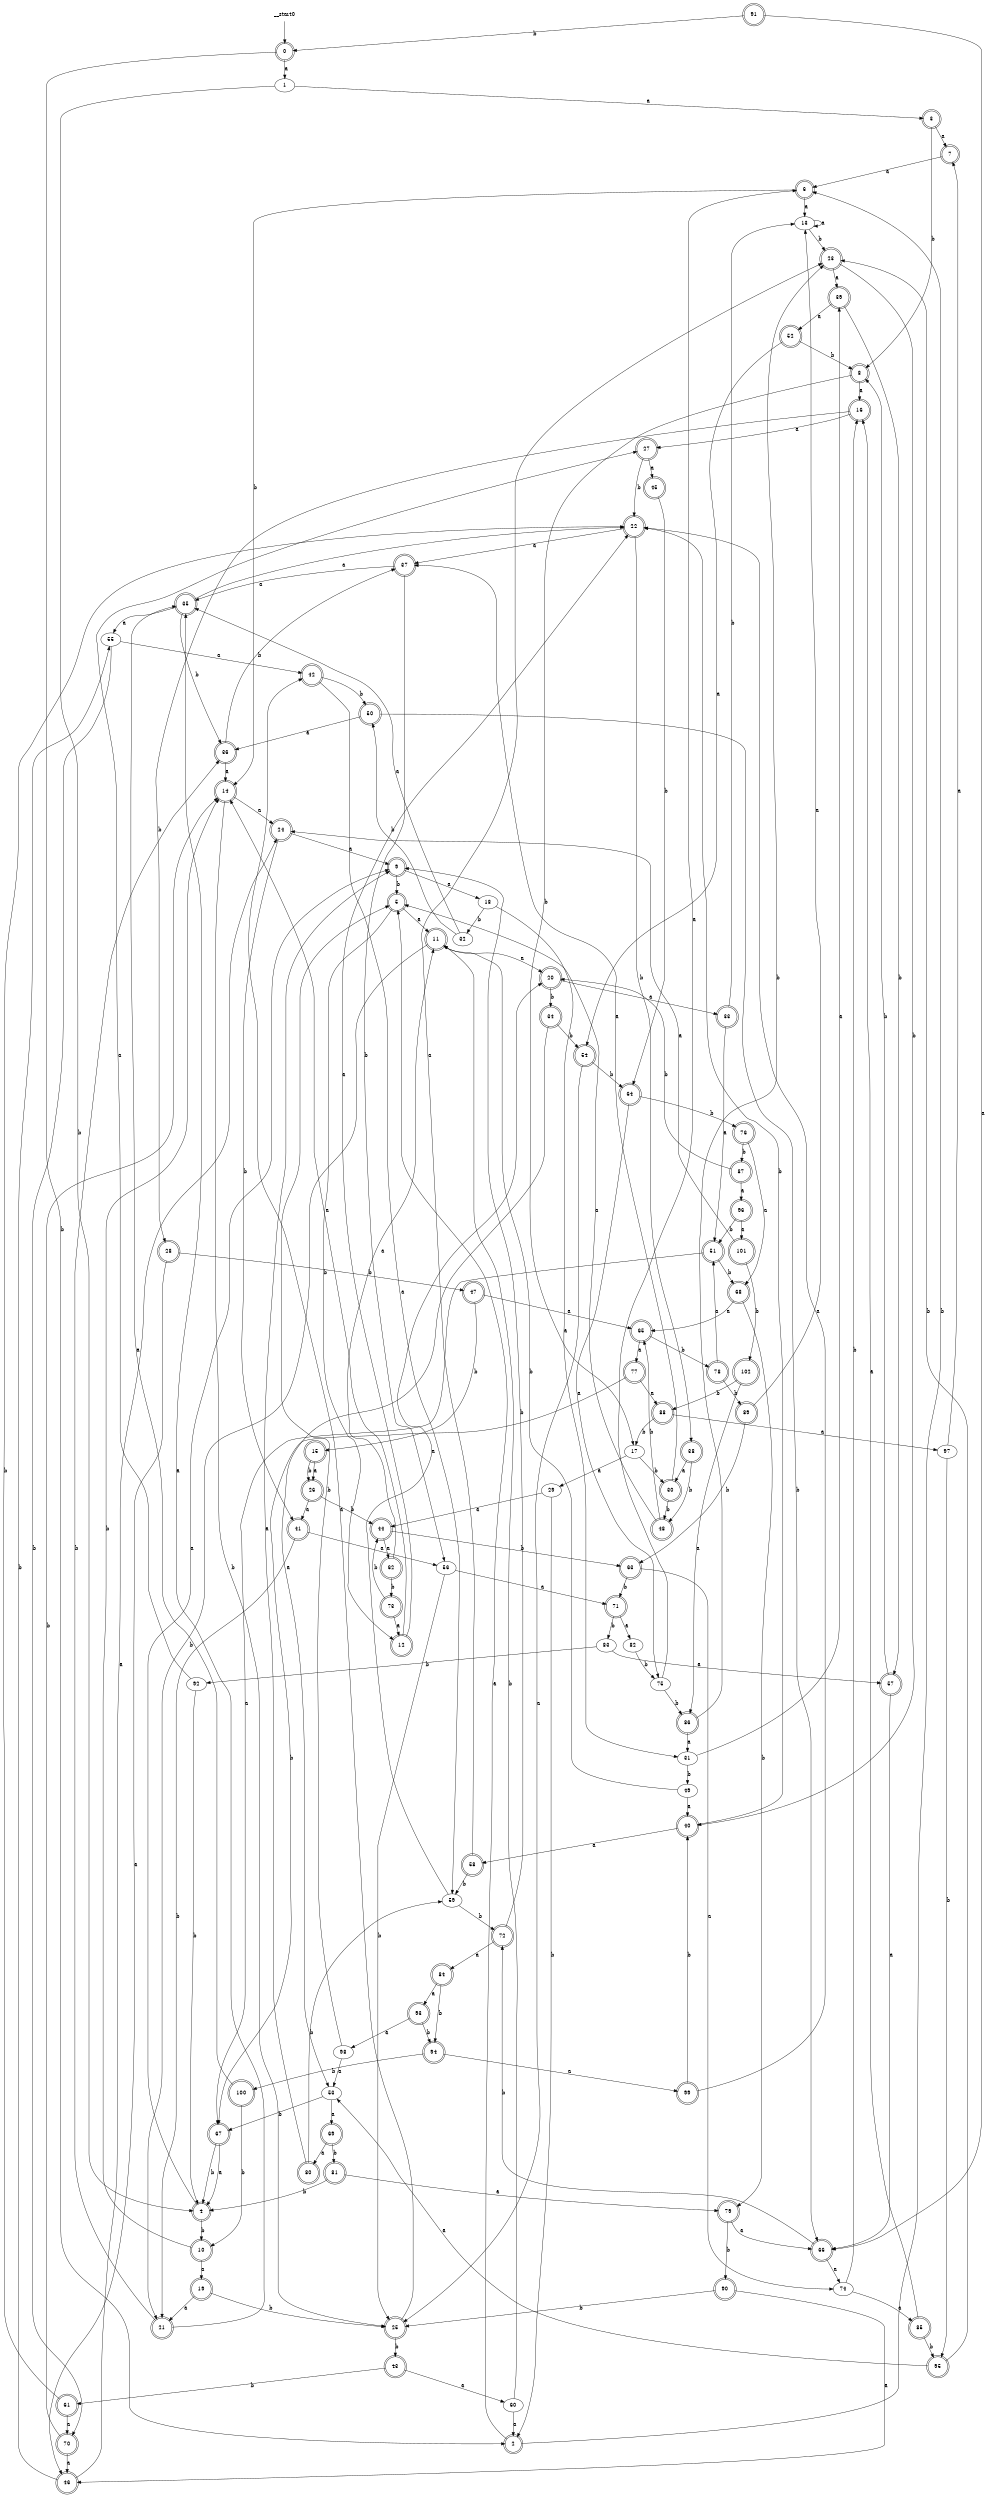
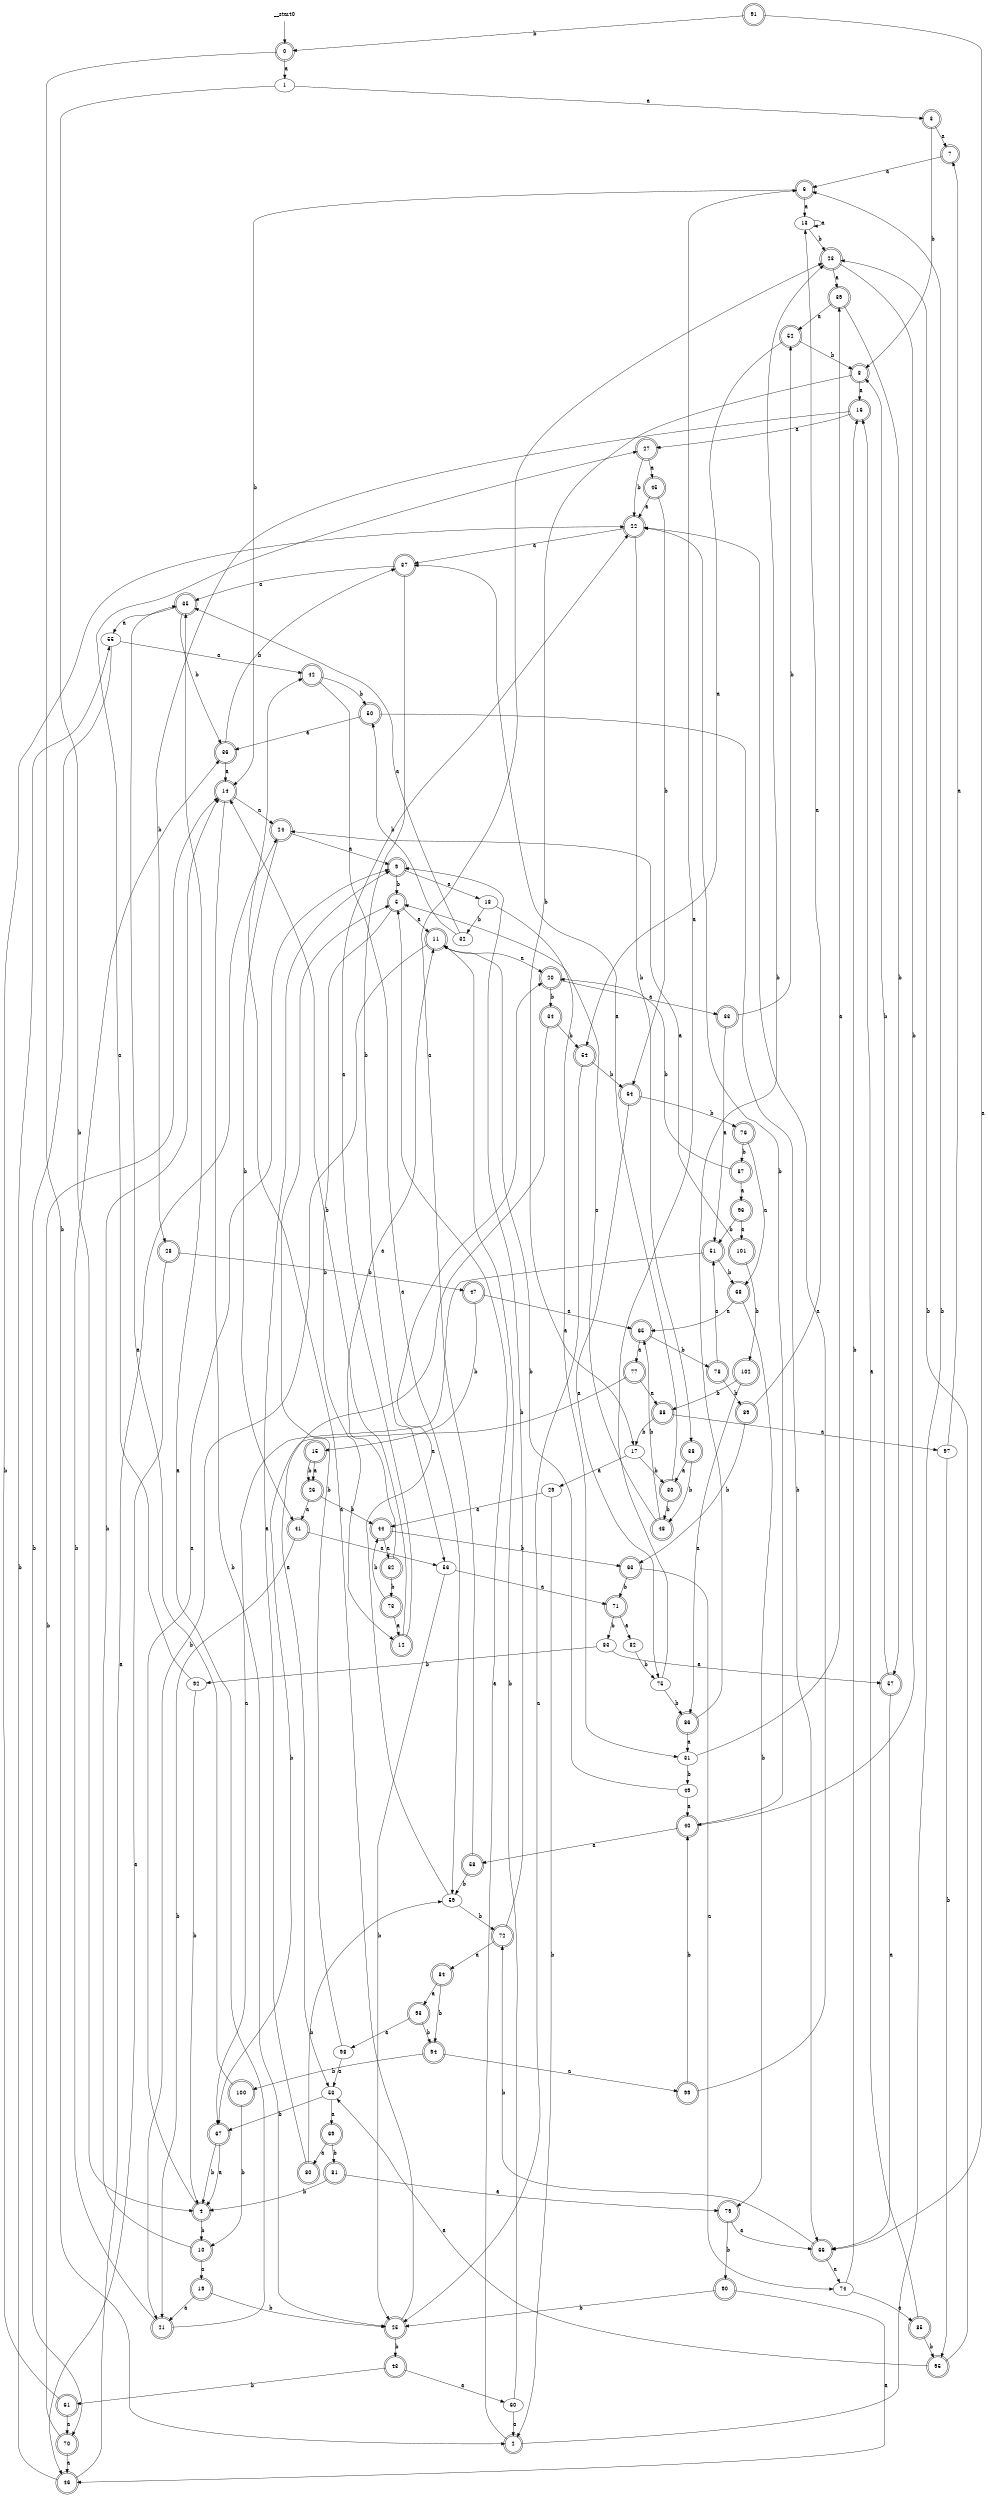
edge "35" -> "22": now "45" -> "22"
edge "33" -> "13": now "33" -> "52"
edge "12" -> "14": label "a" -> "b"
